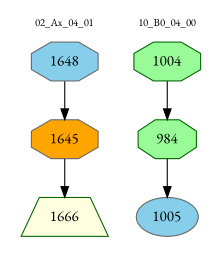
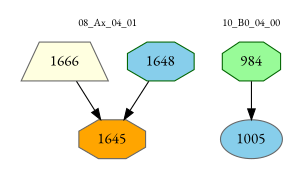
cluster "02_Ax_04_01": label "02_Ax_04_01" -> "08_Ax_04_01"
node "1648": color gray40 -> darkgreen
node "1004": removed
edge "1645" -> "1666": reversed
node "1666": color darkgreen -> gray40
